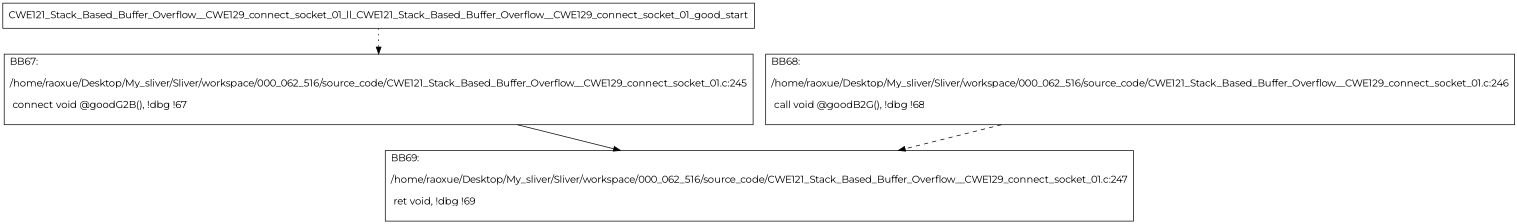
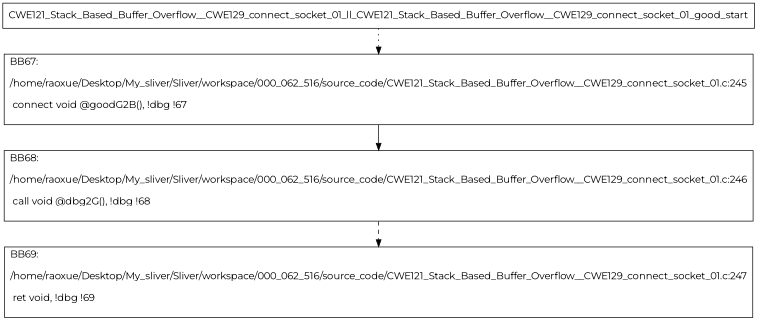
node "BB68:": text "call void @goodB2G(), !dbg !68" -> "call void @dbg2G(), !dbg !68"
edge "BB67:" -> "BB69:": now "BB67:" -> "BB68:"
